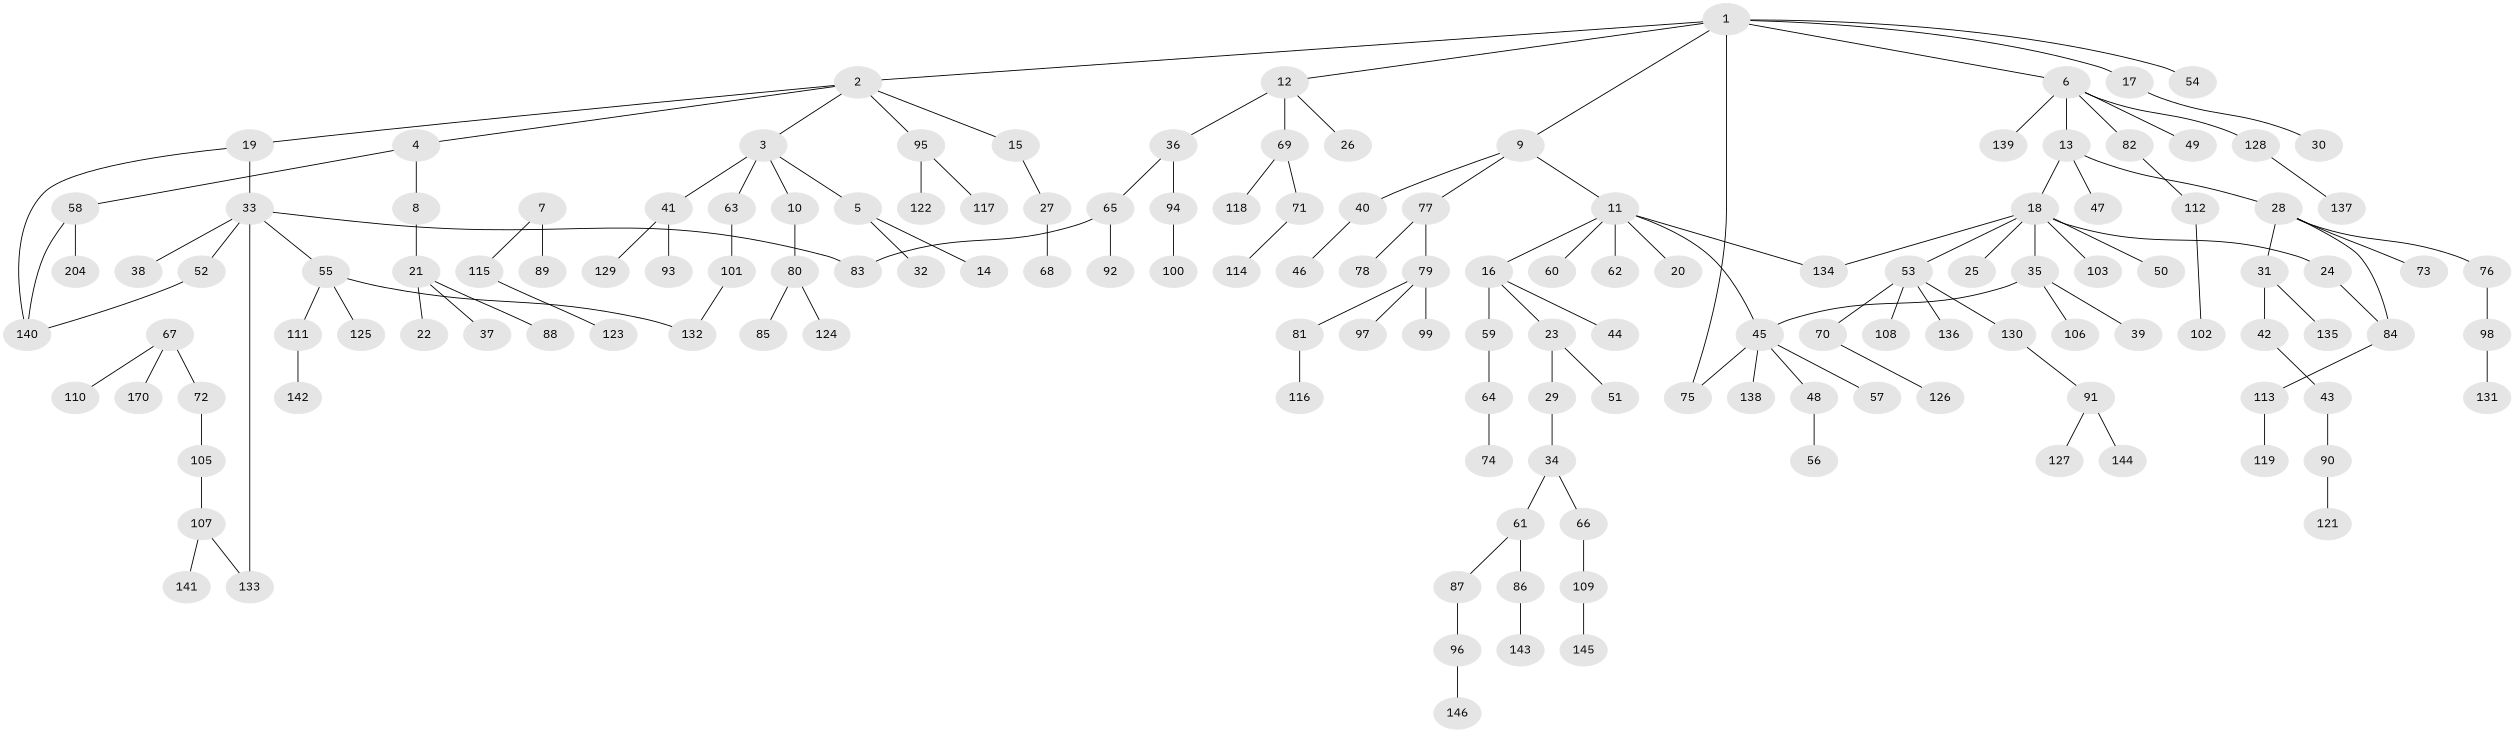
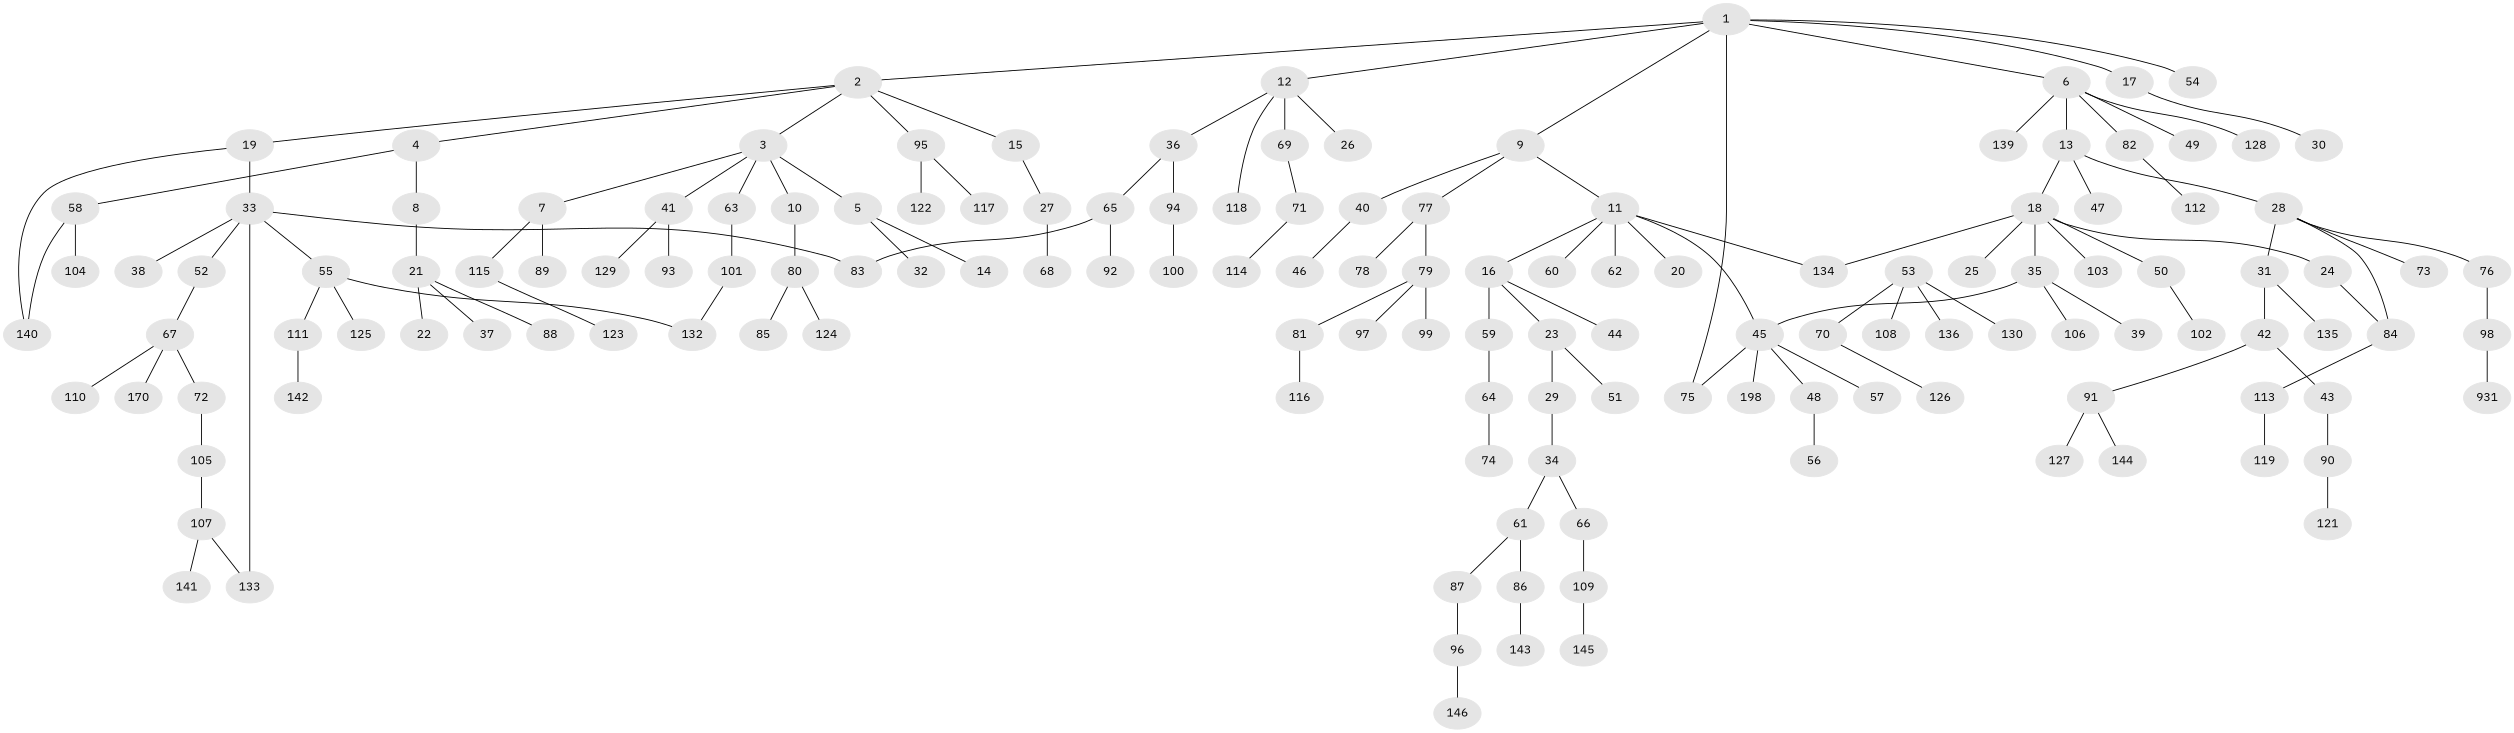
edge "3" -- "7": added
edge "69" -- "118": now "12" -- "118"
node "137": removed
edge "18" -- "53": removed
node "204": label "204" -> "104"
edge "112" -- "102": now "50" -- "102"
edge "52" -- "140": now "52" -- "67"
edge "130" -- "91": now "42" -- "91"
node "138": label "138" -> "198"
node "131": label "131" -> "931"
